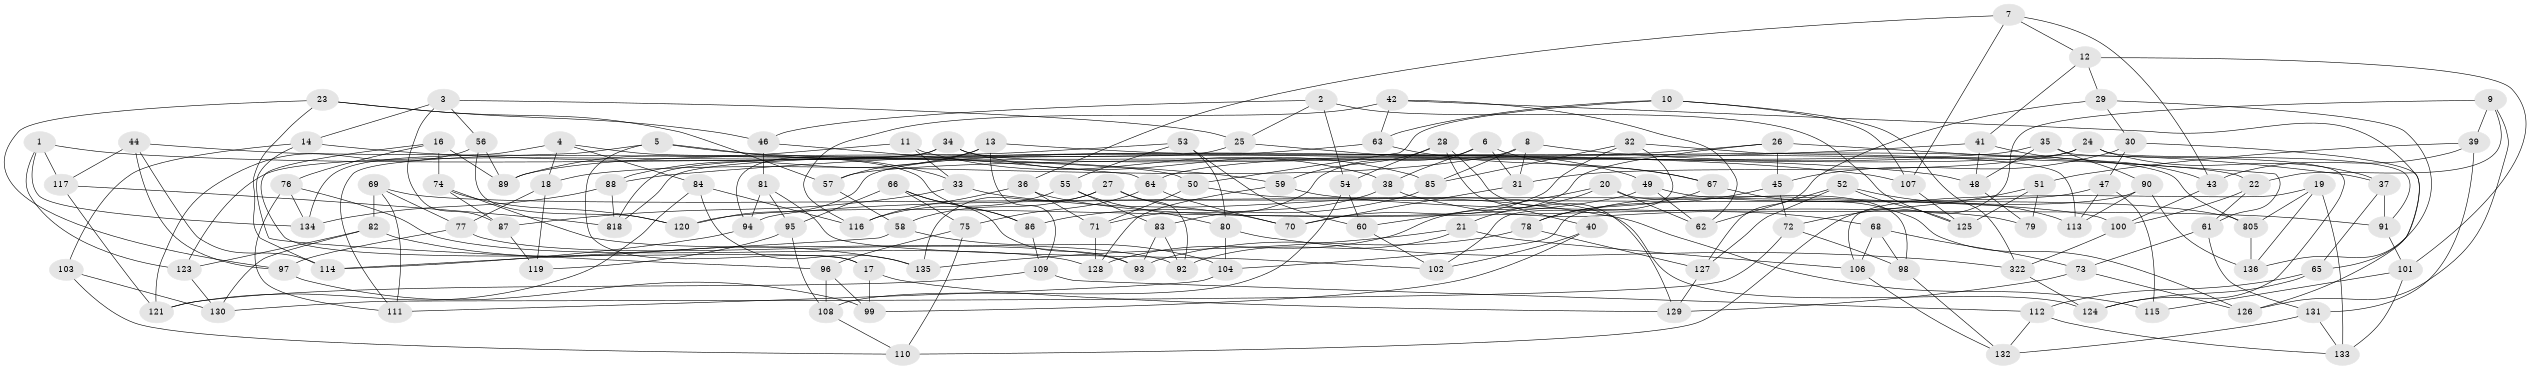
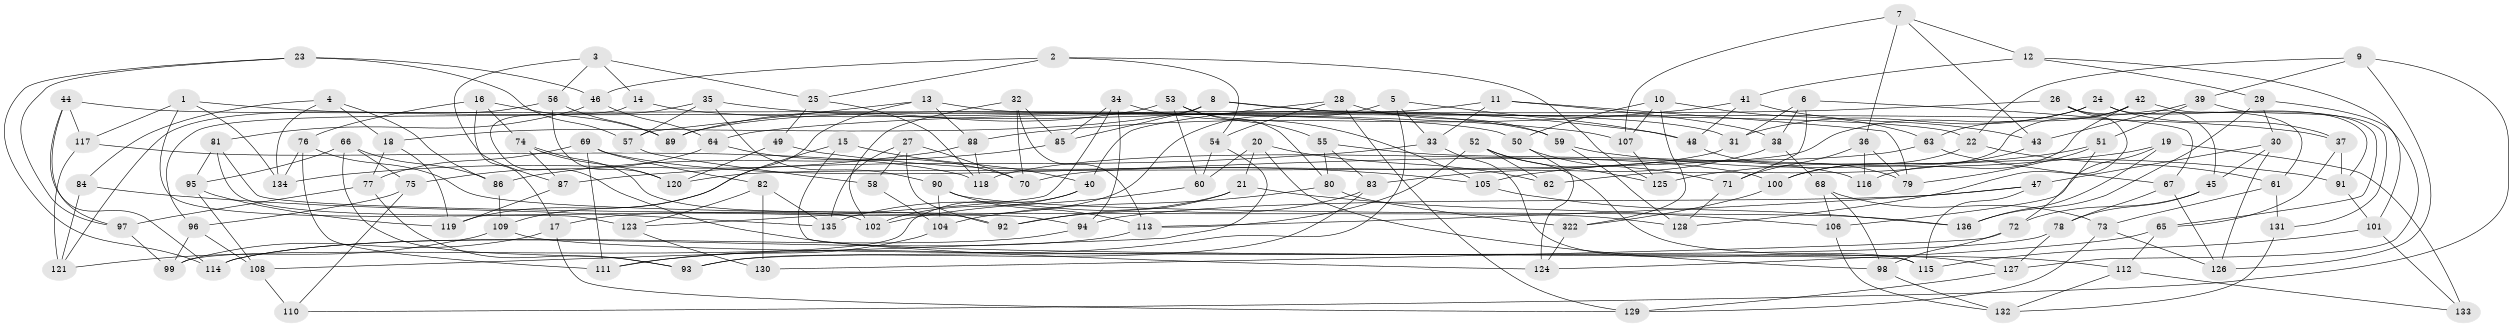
edge "11" -- "79": added
node "15": added
edge "84" -- "116": removed
edge "49" -- "62": removed
node "818": label "818" -> "118"
node "805": label "805" -> "105"
edge "58" -- "114": now "113" -- "114"
node "103": removed
edge "131" -- "133": removed
